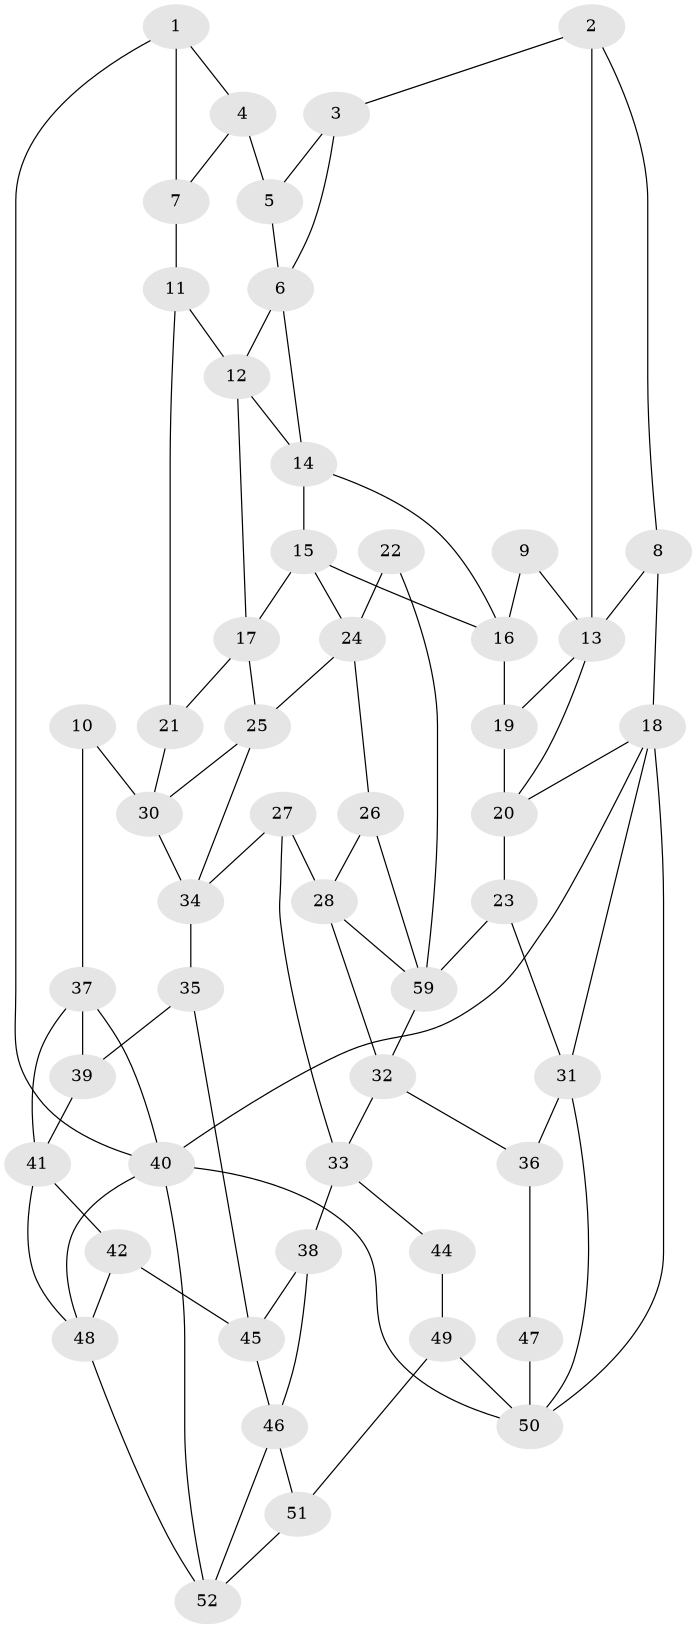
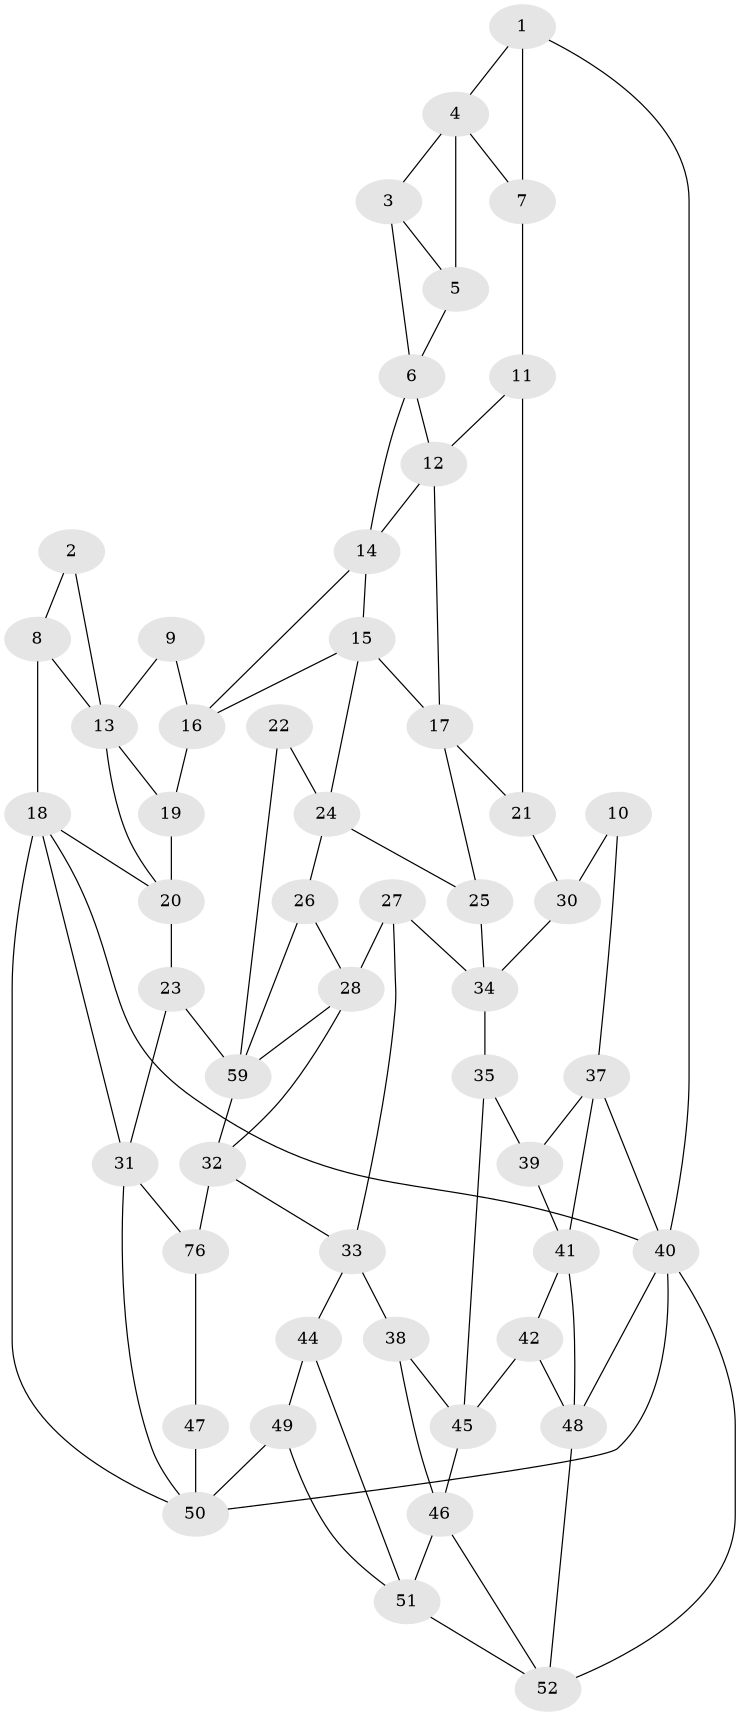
edge "2" -- "3": now "4" -- "3"
edge "25" -- "30": removed
node "36": label "36" -> "76"
edge "44" -- "51": added
